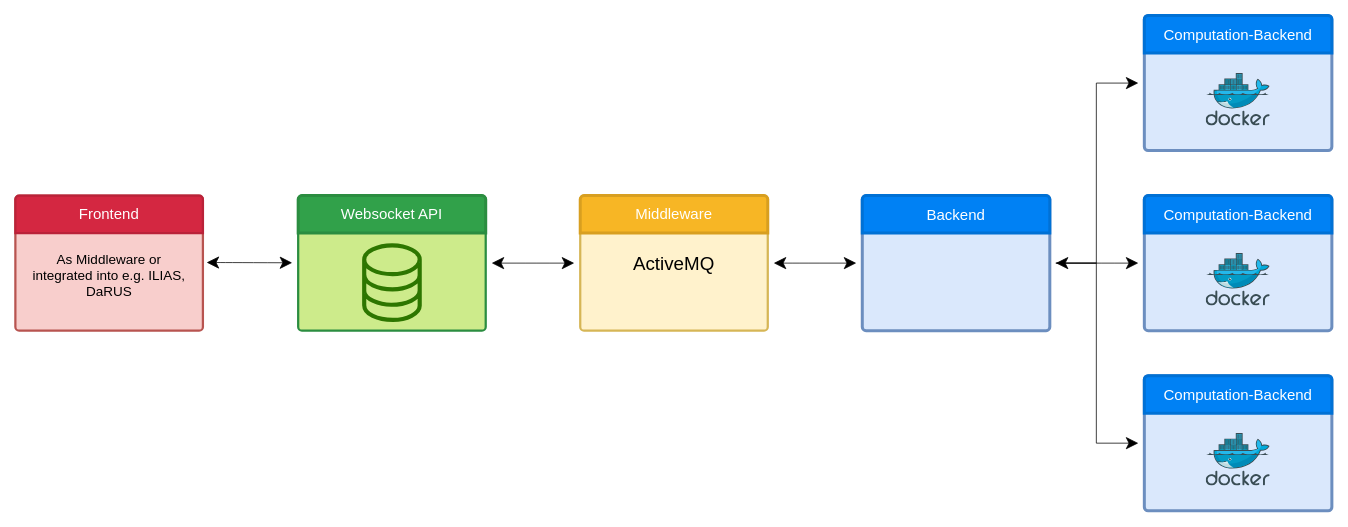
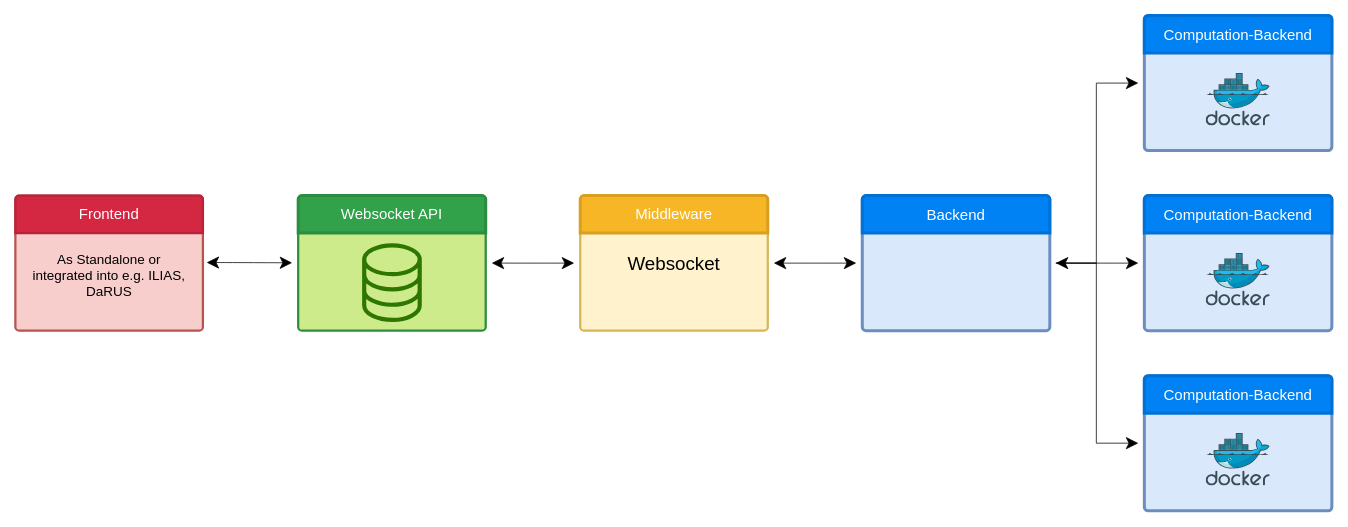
node "As Middleware or integrated into e.g. ILIAS, DaRUS": label "As Middleware or integrated into e.g. ILIAS, DaRUS" -> "As Standalone or integrated into e.g. ILIAS, DaRUS"
node "ActiveMQ": label "ActiveMQ" -> "Websocket"
